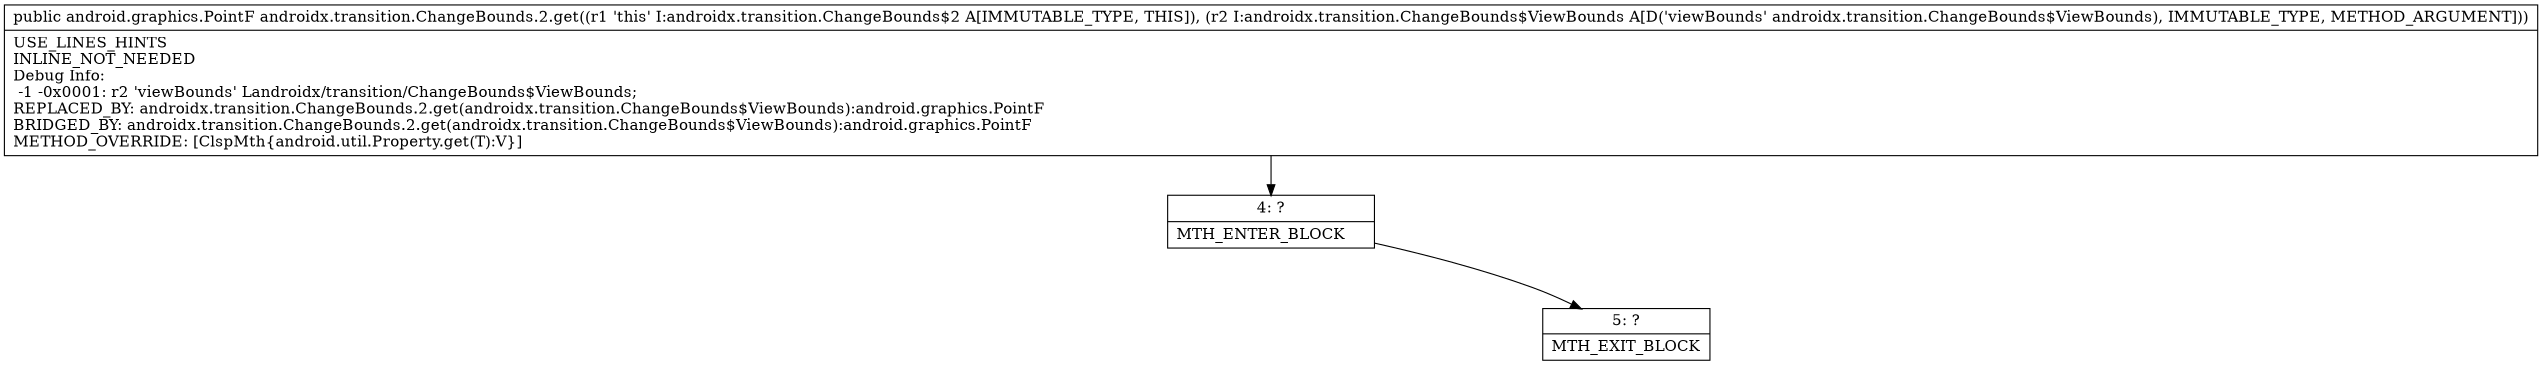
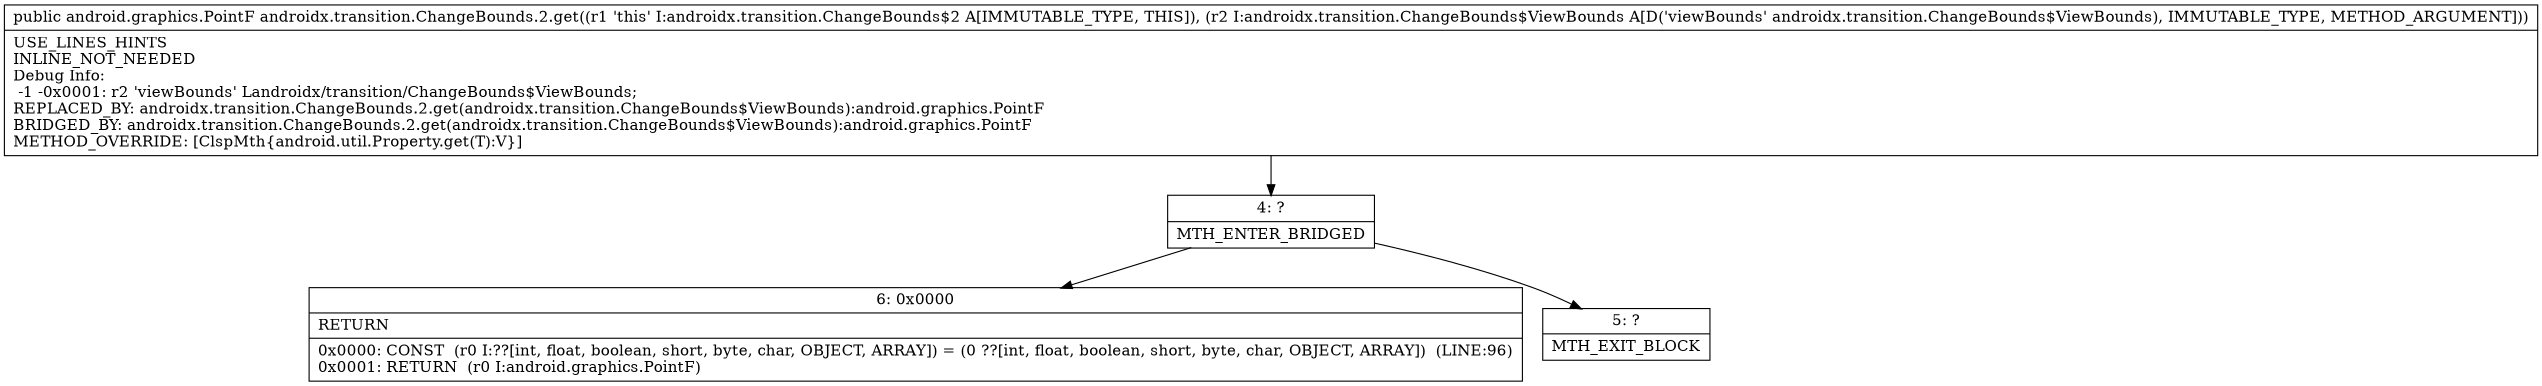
node "4: ?": text "MTH_ENTER_BLOCK" -> "MTH_ENTER_BRIDGED"
node "6: 0x0000": added
